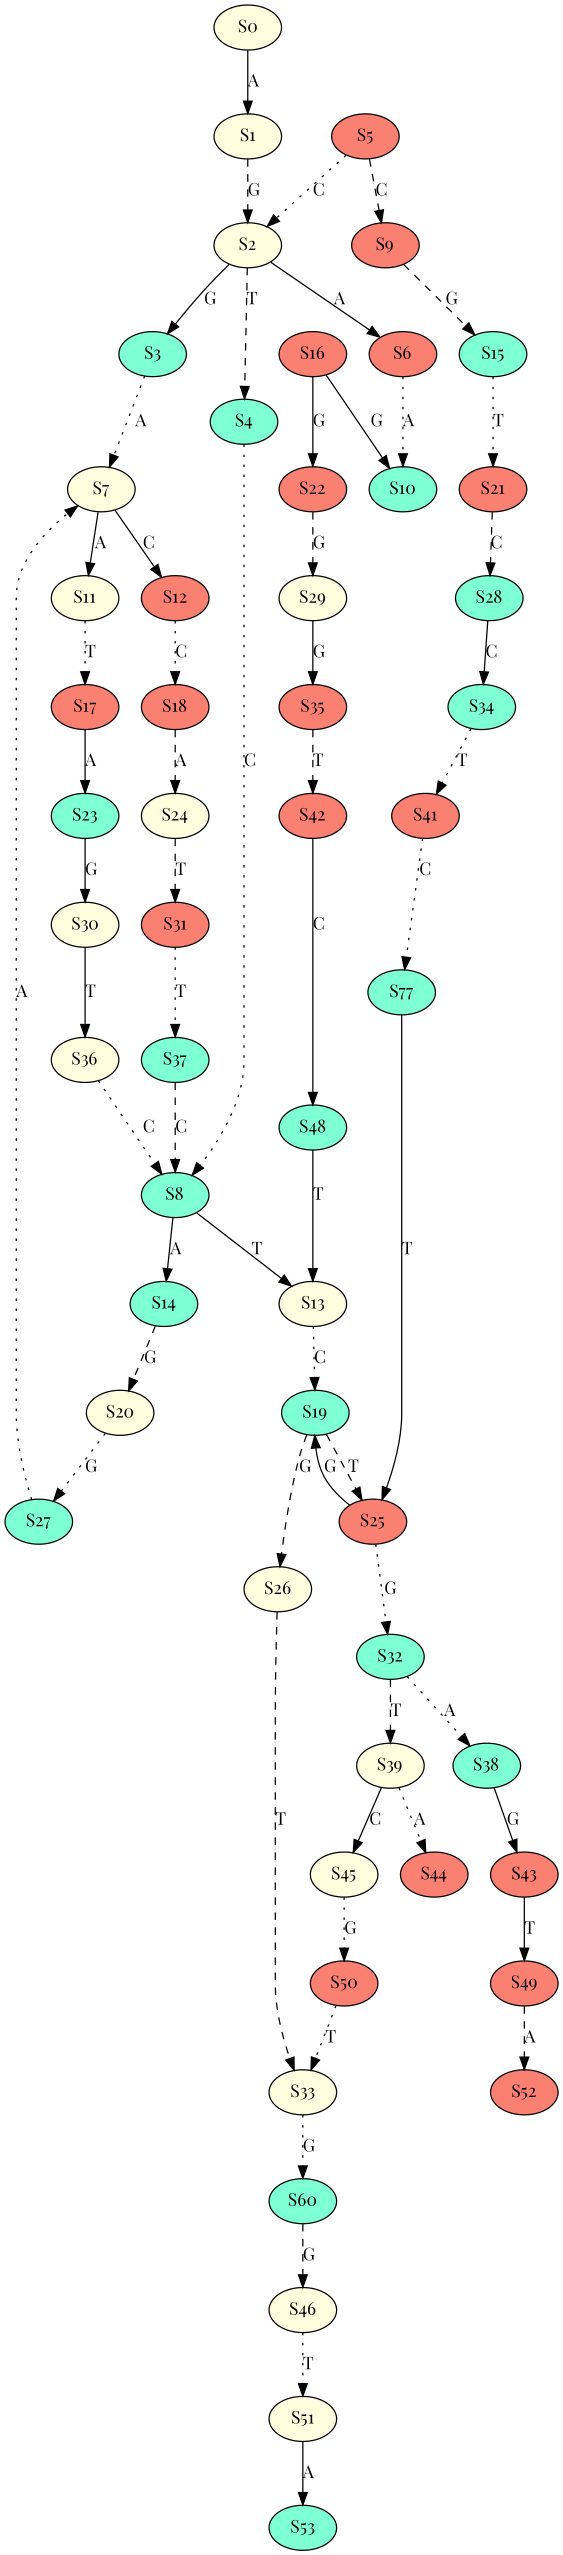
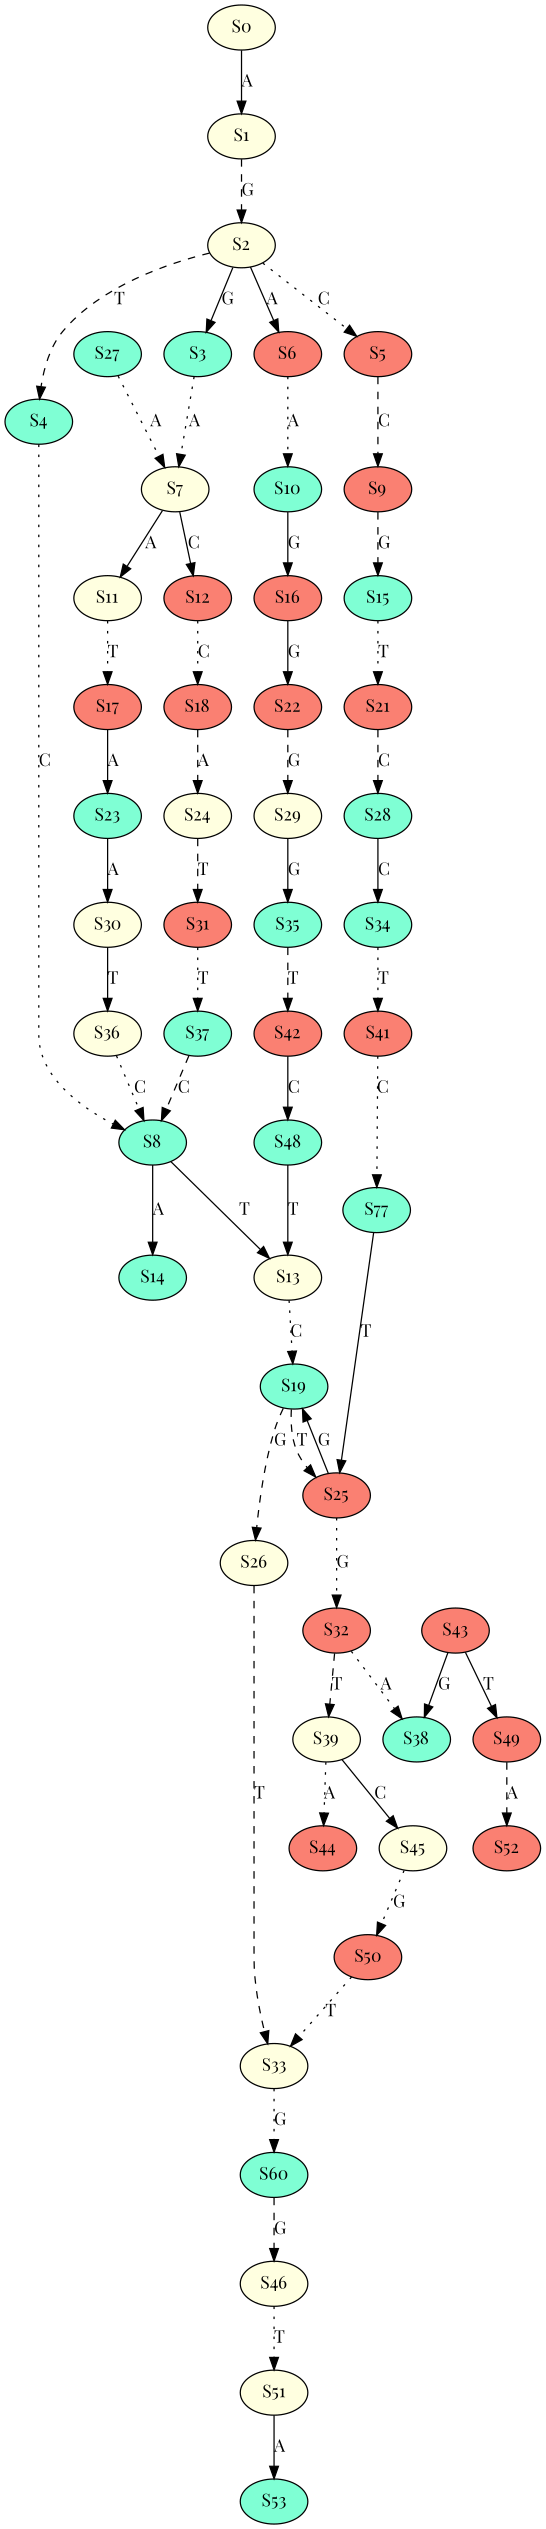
edge "S5" -> "S2": reversed
edge "S16" -> "S10": reversed
node "S35": fillcolor salmon -> aquamarine
edge "S23" -> "S30": label "G" -> "A"
node "S20": removed
node "S32": fillcolor aquamarine -> salmon
edge "S38" -> "S43": reversed
